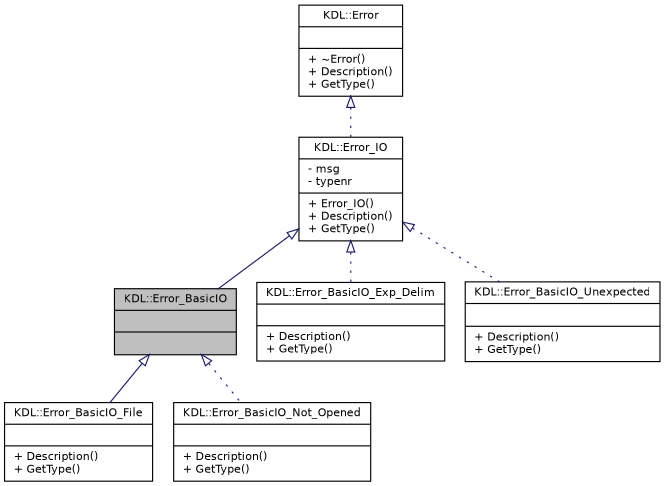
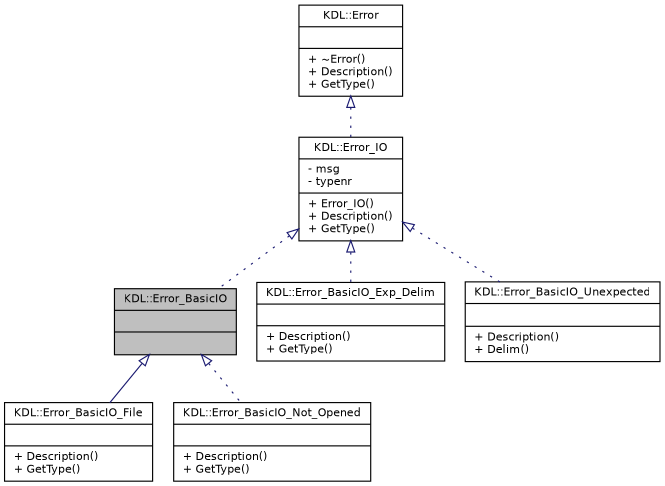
edge "KDL::Error_BasicIO" -> "KDL::Error_IO": style solid -> dotted
node "KDL::Error_BasicIO_Unexpected": text "+ GetType()" -> "+ Delim()"
